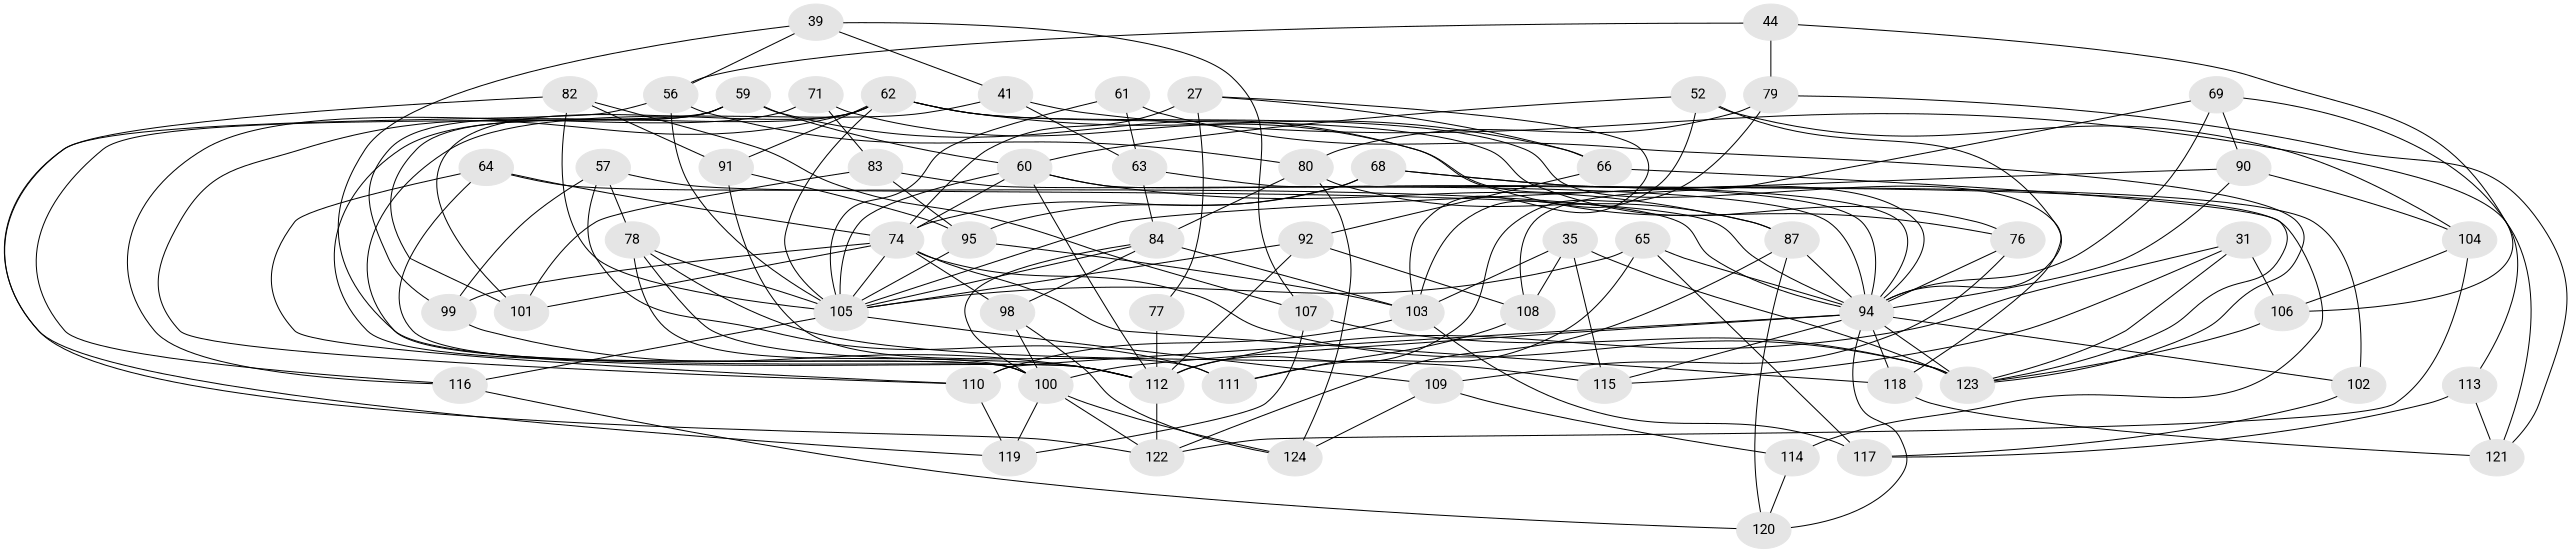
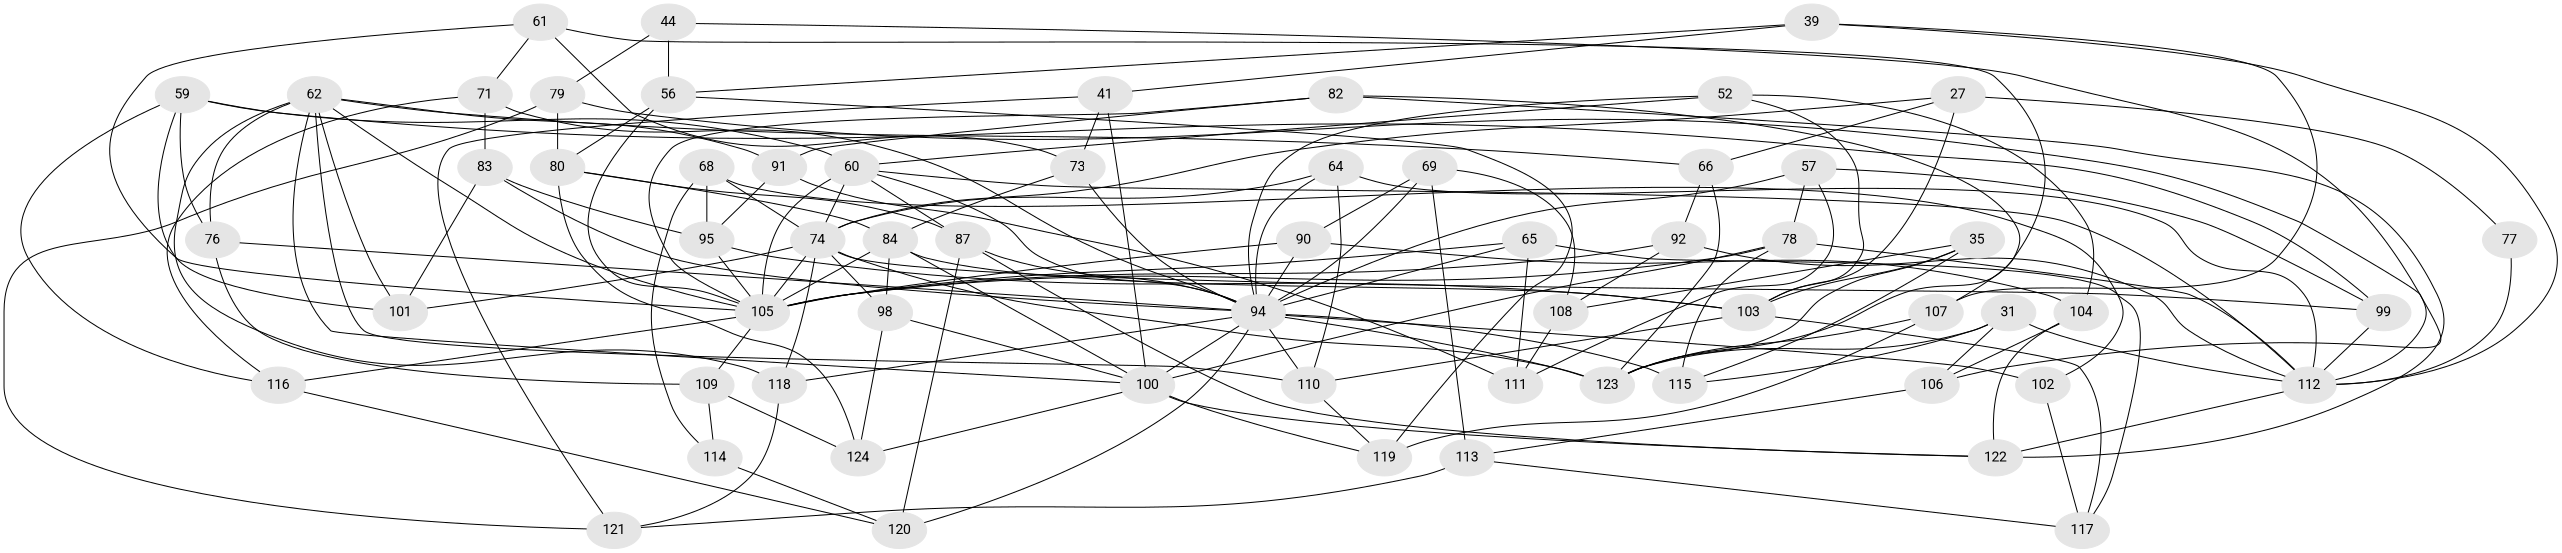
edge "61" -- "71": added
node "63": label "63" -> "73"
edge "106" -- "123": now "106" -- "113"
